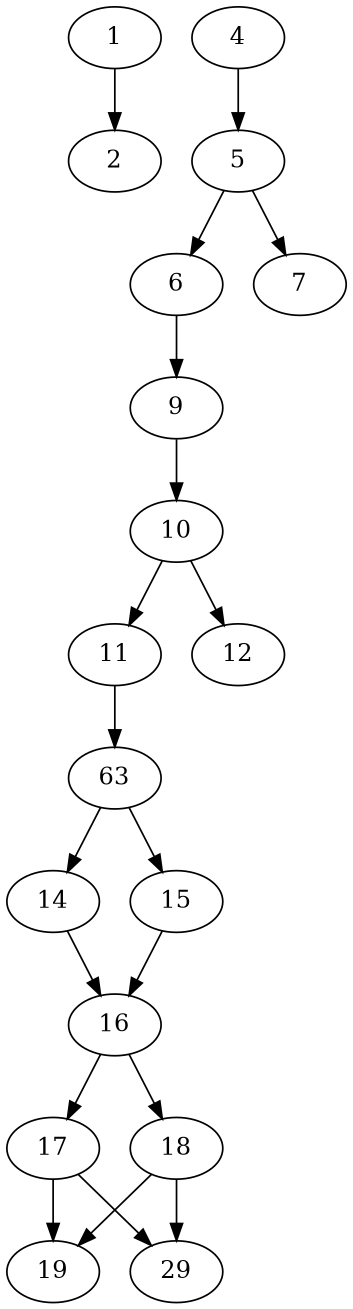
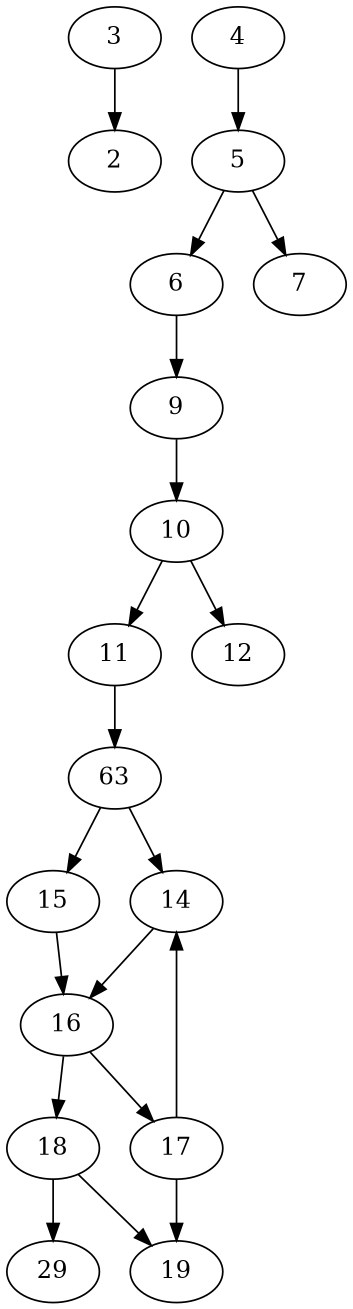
node "1": label "1" -> "3"
edge "17" -> "29": now "17" -> "14"
